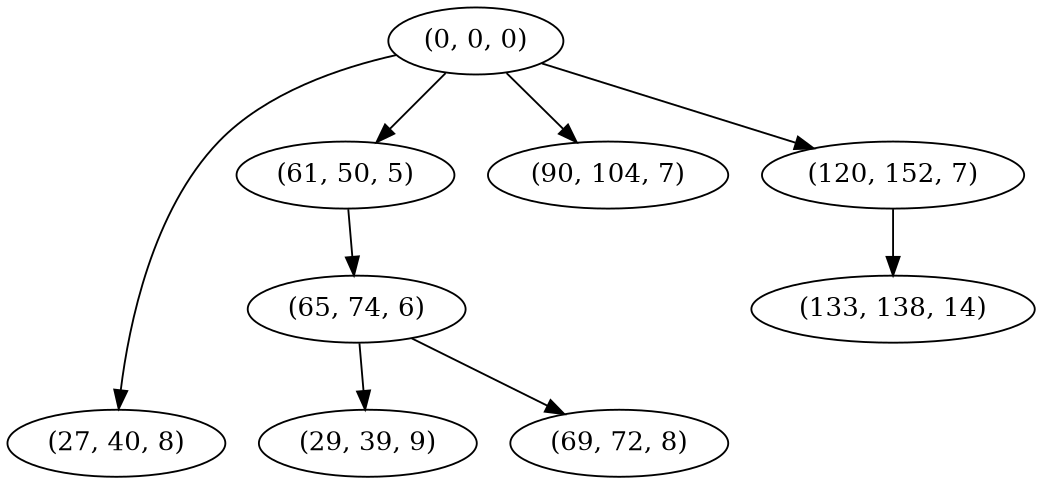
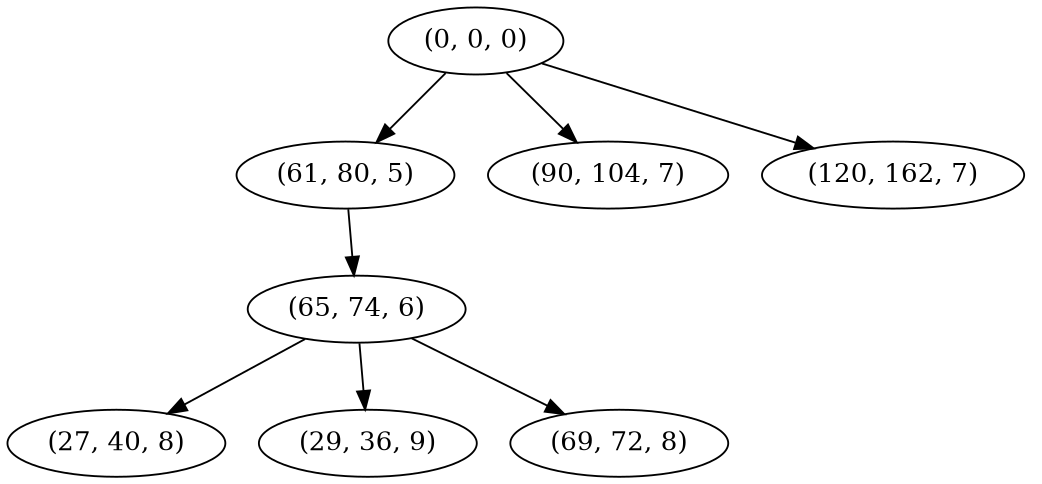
edge "(0, 0, 0)" -> "(27, 40, 8)": now "(65, 74, 6)" -> "(27, 40, 8)"
node "(61, 50, 5)": label "(61, 50, 5)" -> "(61, 80, 5)"
node "(120, 152, 7)": label "(120, 152, 7)" -> "(120, 162, 7)"
node "(133, 138, 14)": removed
node "(29, 39, 9)": label "(29, 39, 9)" -> "(29, 36, 9)"
